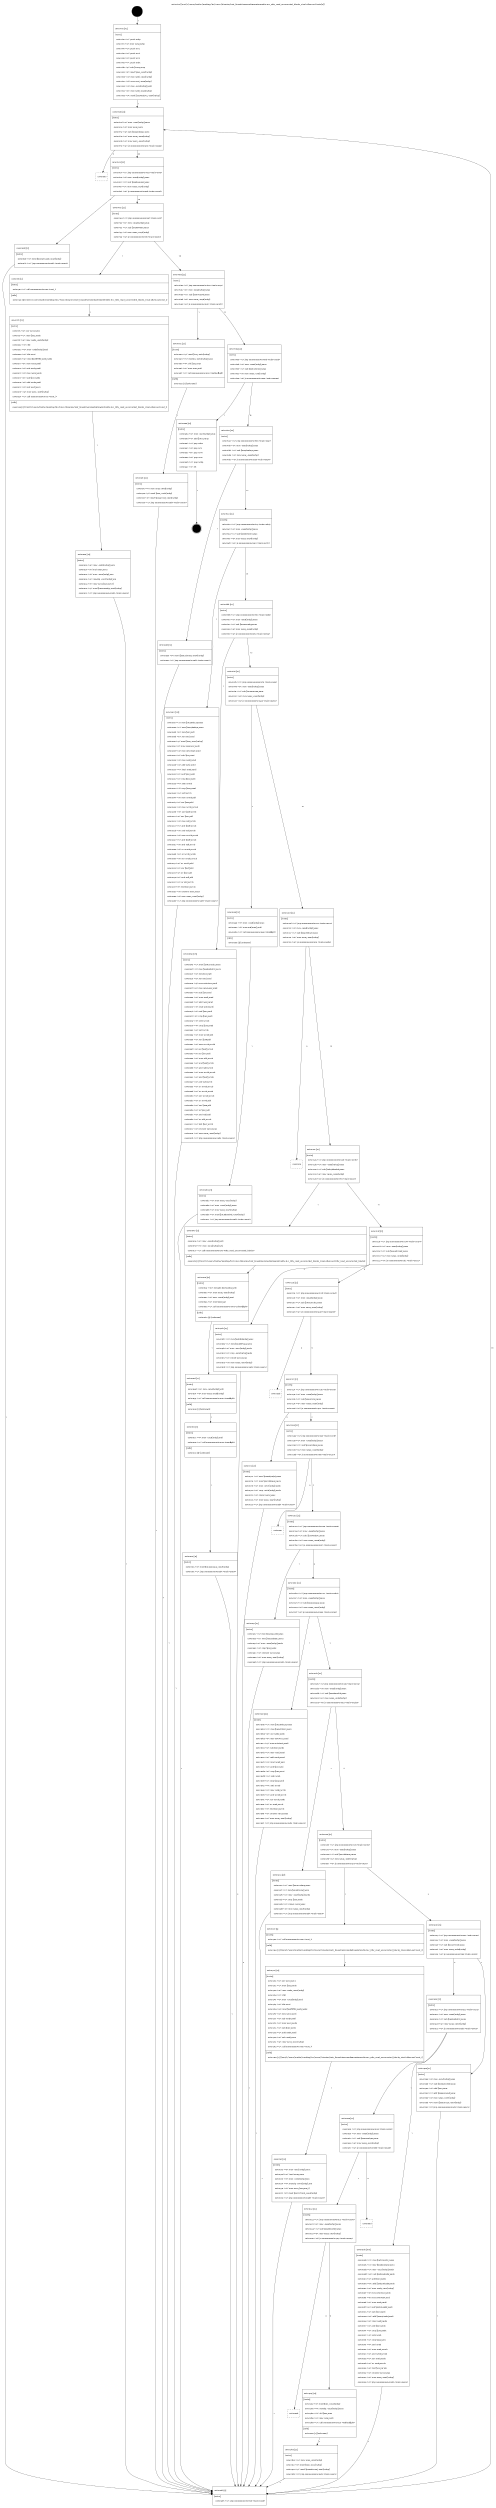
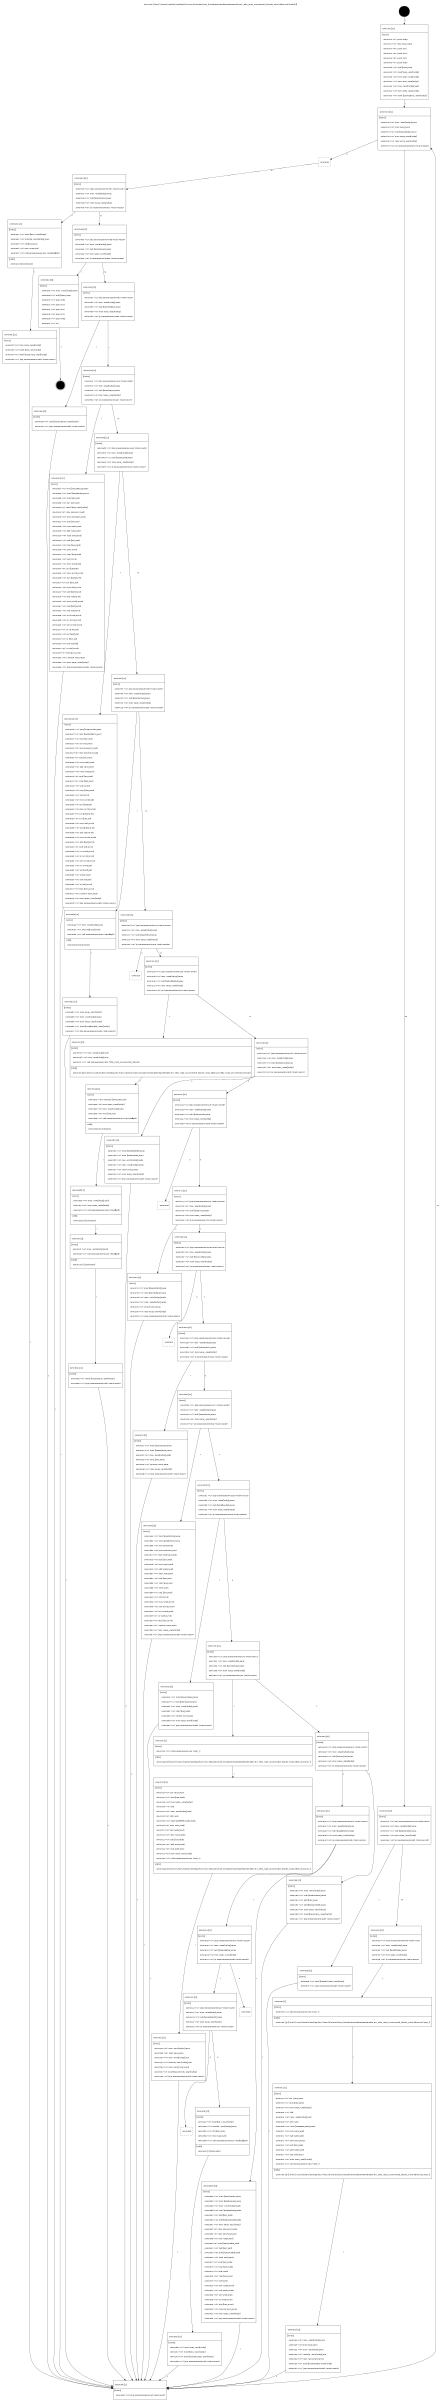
edge "0x40146a [22]" -> "0x401480 [22]": now "0x401690" -> "0x401480 [22]"
